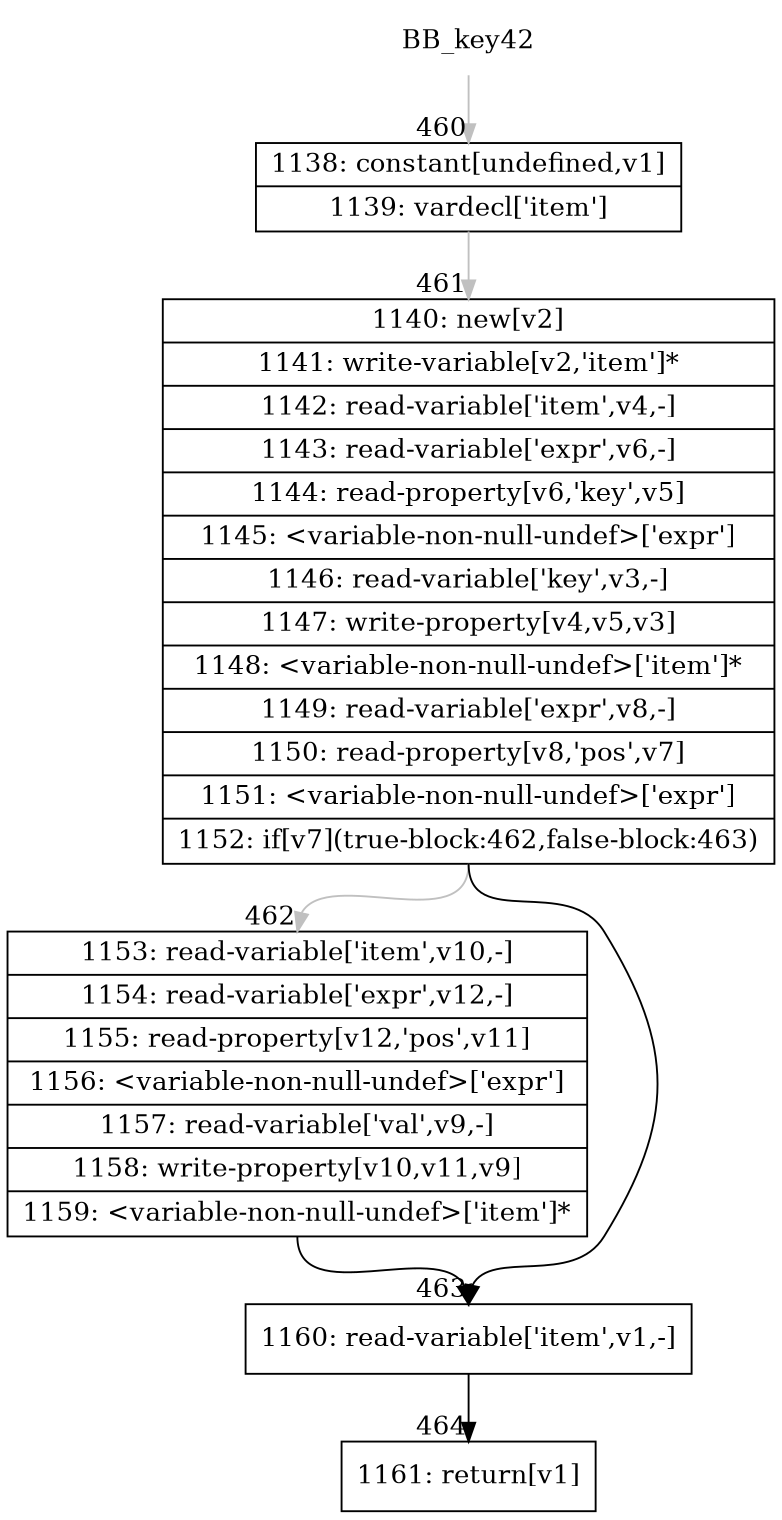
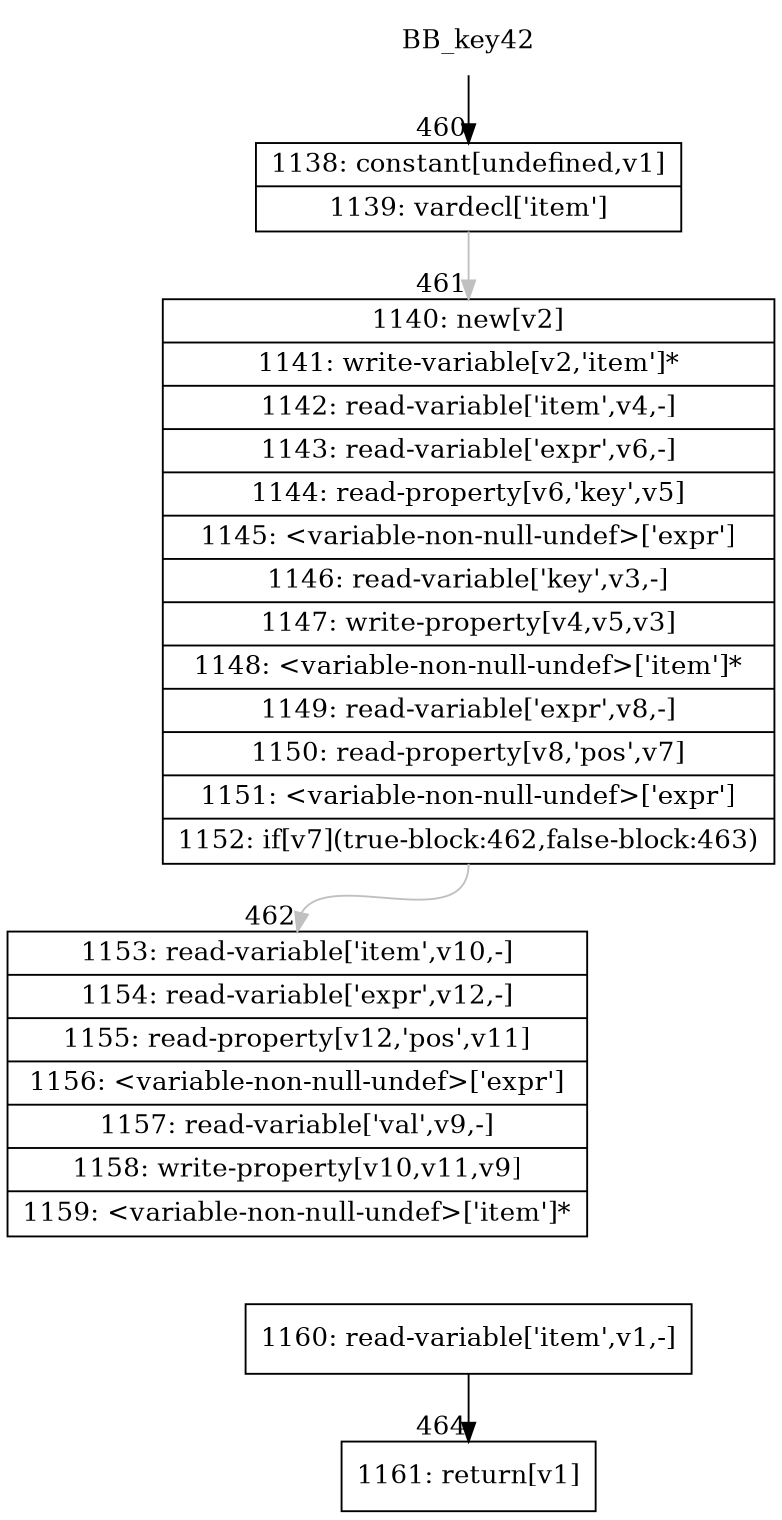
edge "BB_key42" -> "1138: constant[undefined,v1]": color gray -> black
edge "1140: new[v2]" -> "1160: read-variable['item',v1,-]": removed
edge "1153: read-variable['item',v10,-]" -> "1160: read-variable['item',v1,-]": removed
